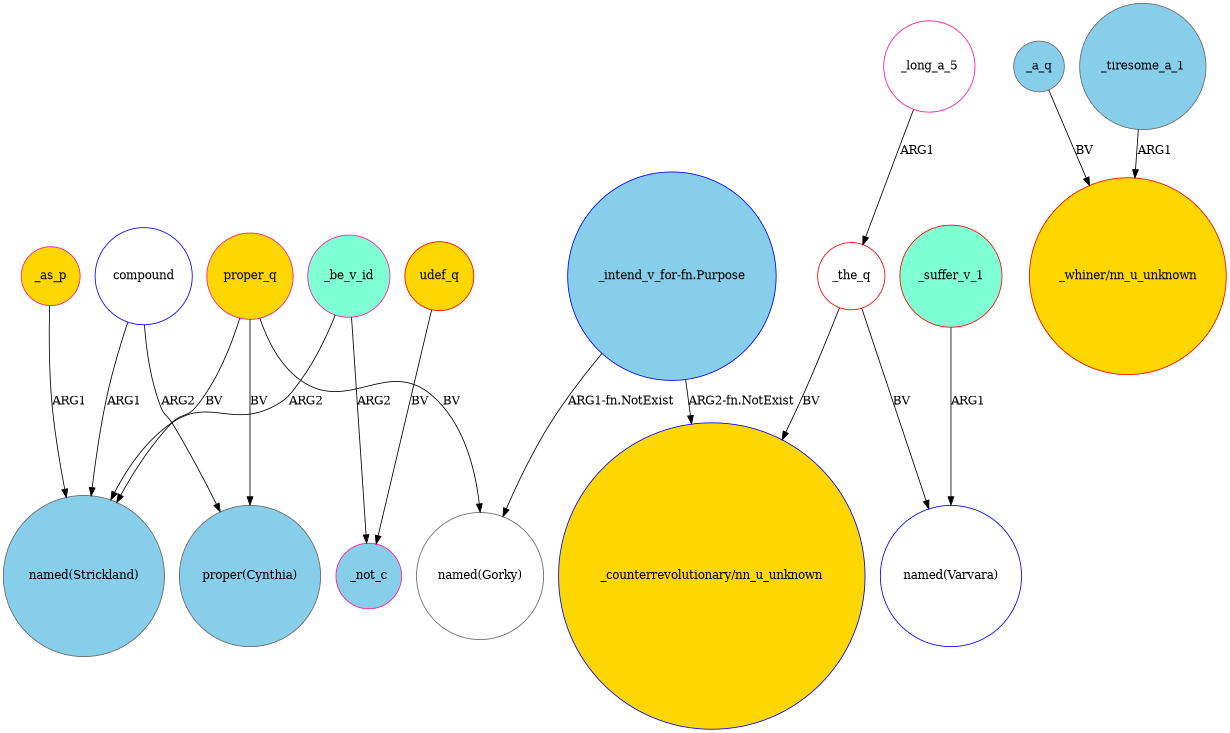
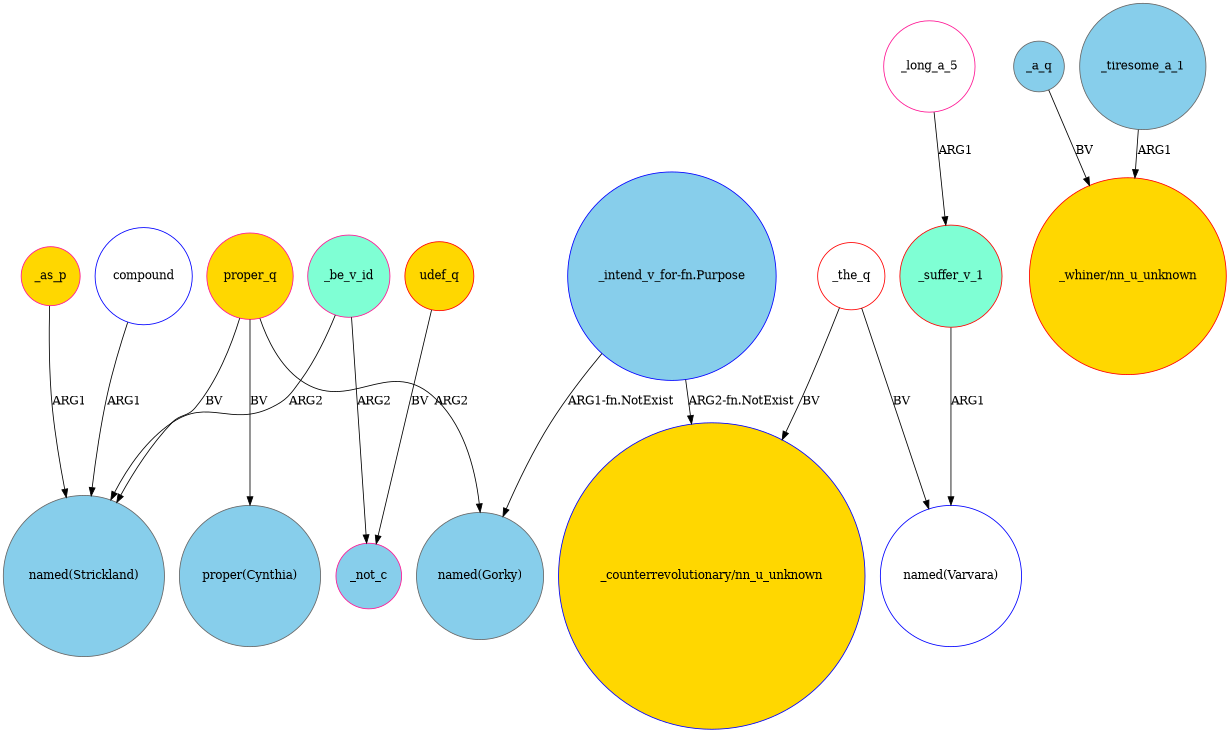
edge "_long_a_5" -> "_the_q": now "_long_a_5" -> "_suffer_v_1"
edge "proper_q" -> "named(Gorky)": label "BV" -> "ARG2"
edge "compound" -> "proper(Cynthia)": removed, label "ARG2"
node "named(Gorky)": fillcolor white -> skyblue
